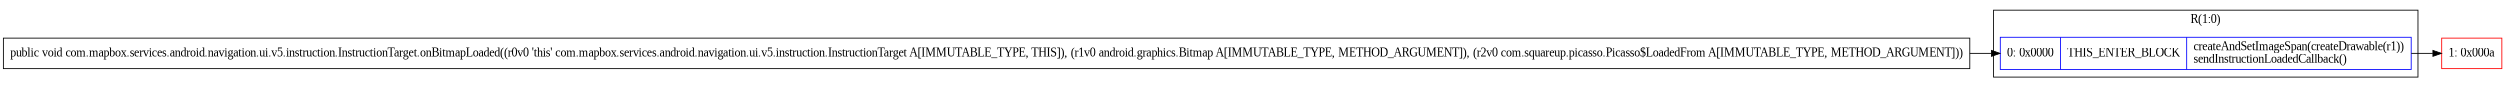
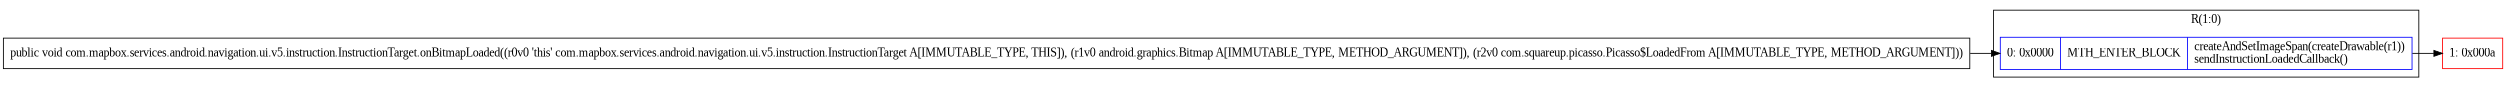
node "0: 0x0000": text "THIS_ENTER_BLOCK" -> "MTH_ENTER_BLOCK"
